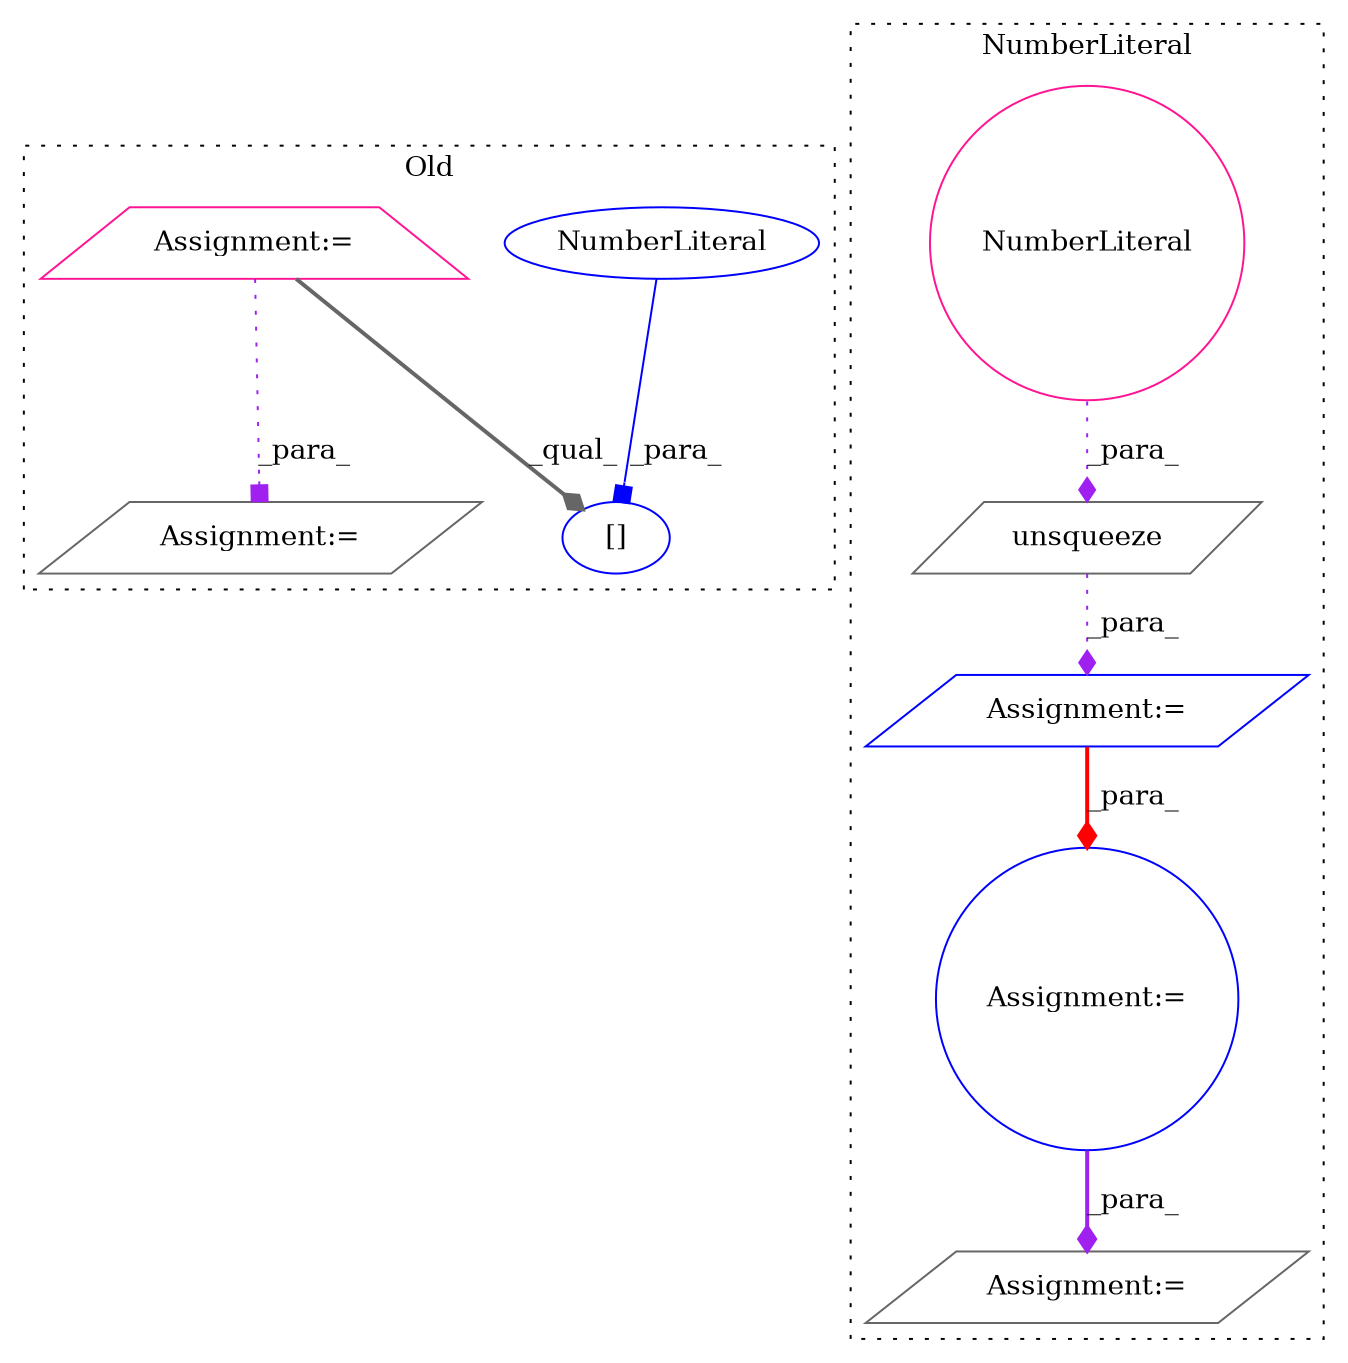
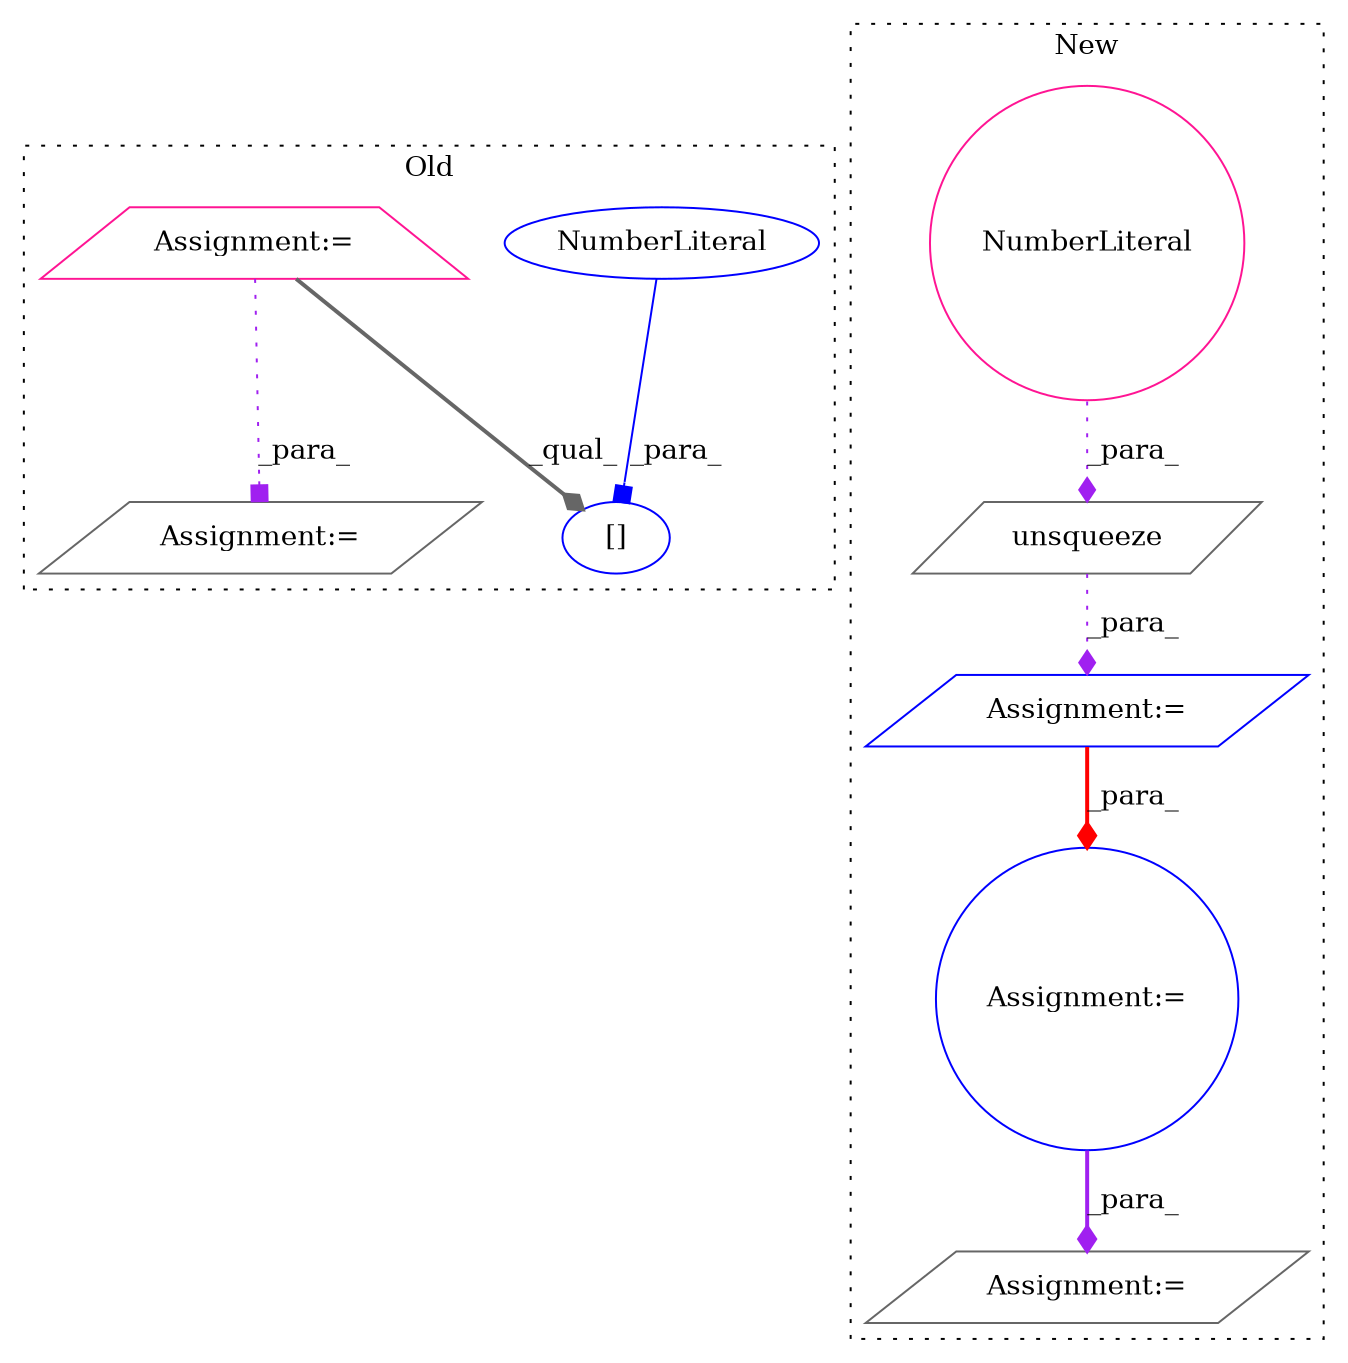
cluster "NumberLiteral": label "NumberLiteral" -> "New"
